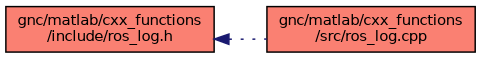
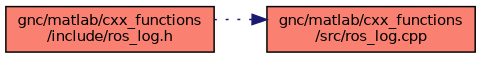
edge "gnc/matlab/cxx_functions /src/ros_log.cpp" -> "gnc/matlab/cxx_functions /include/ros_log.h": reversed
